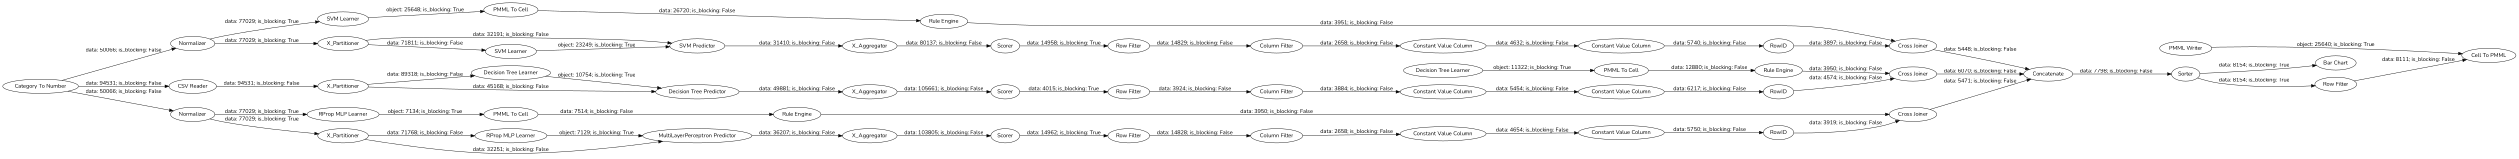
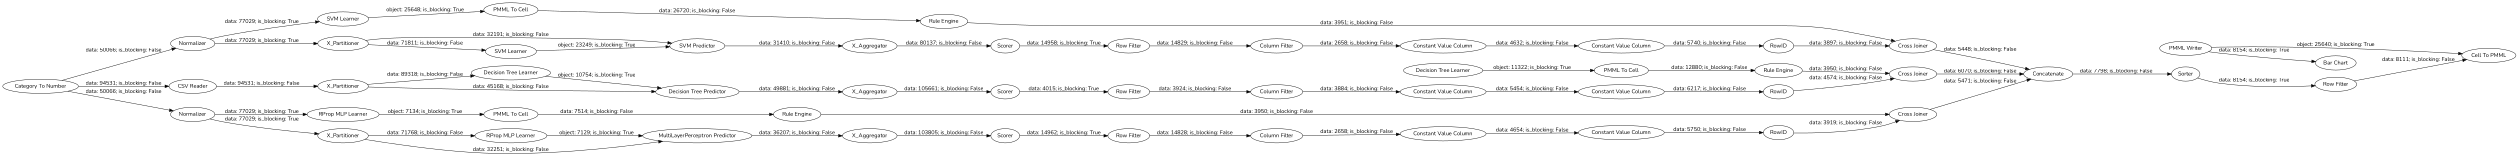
edge "Sorter" -> "Bar Chart": now "PMML Writer" -> "Bar Chart"
